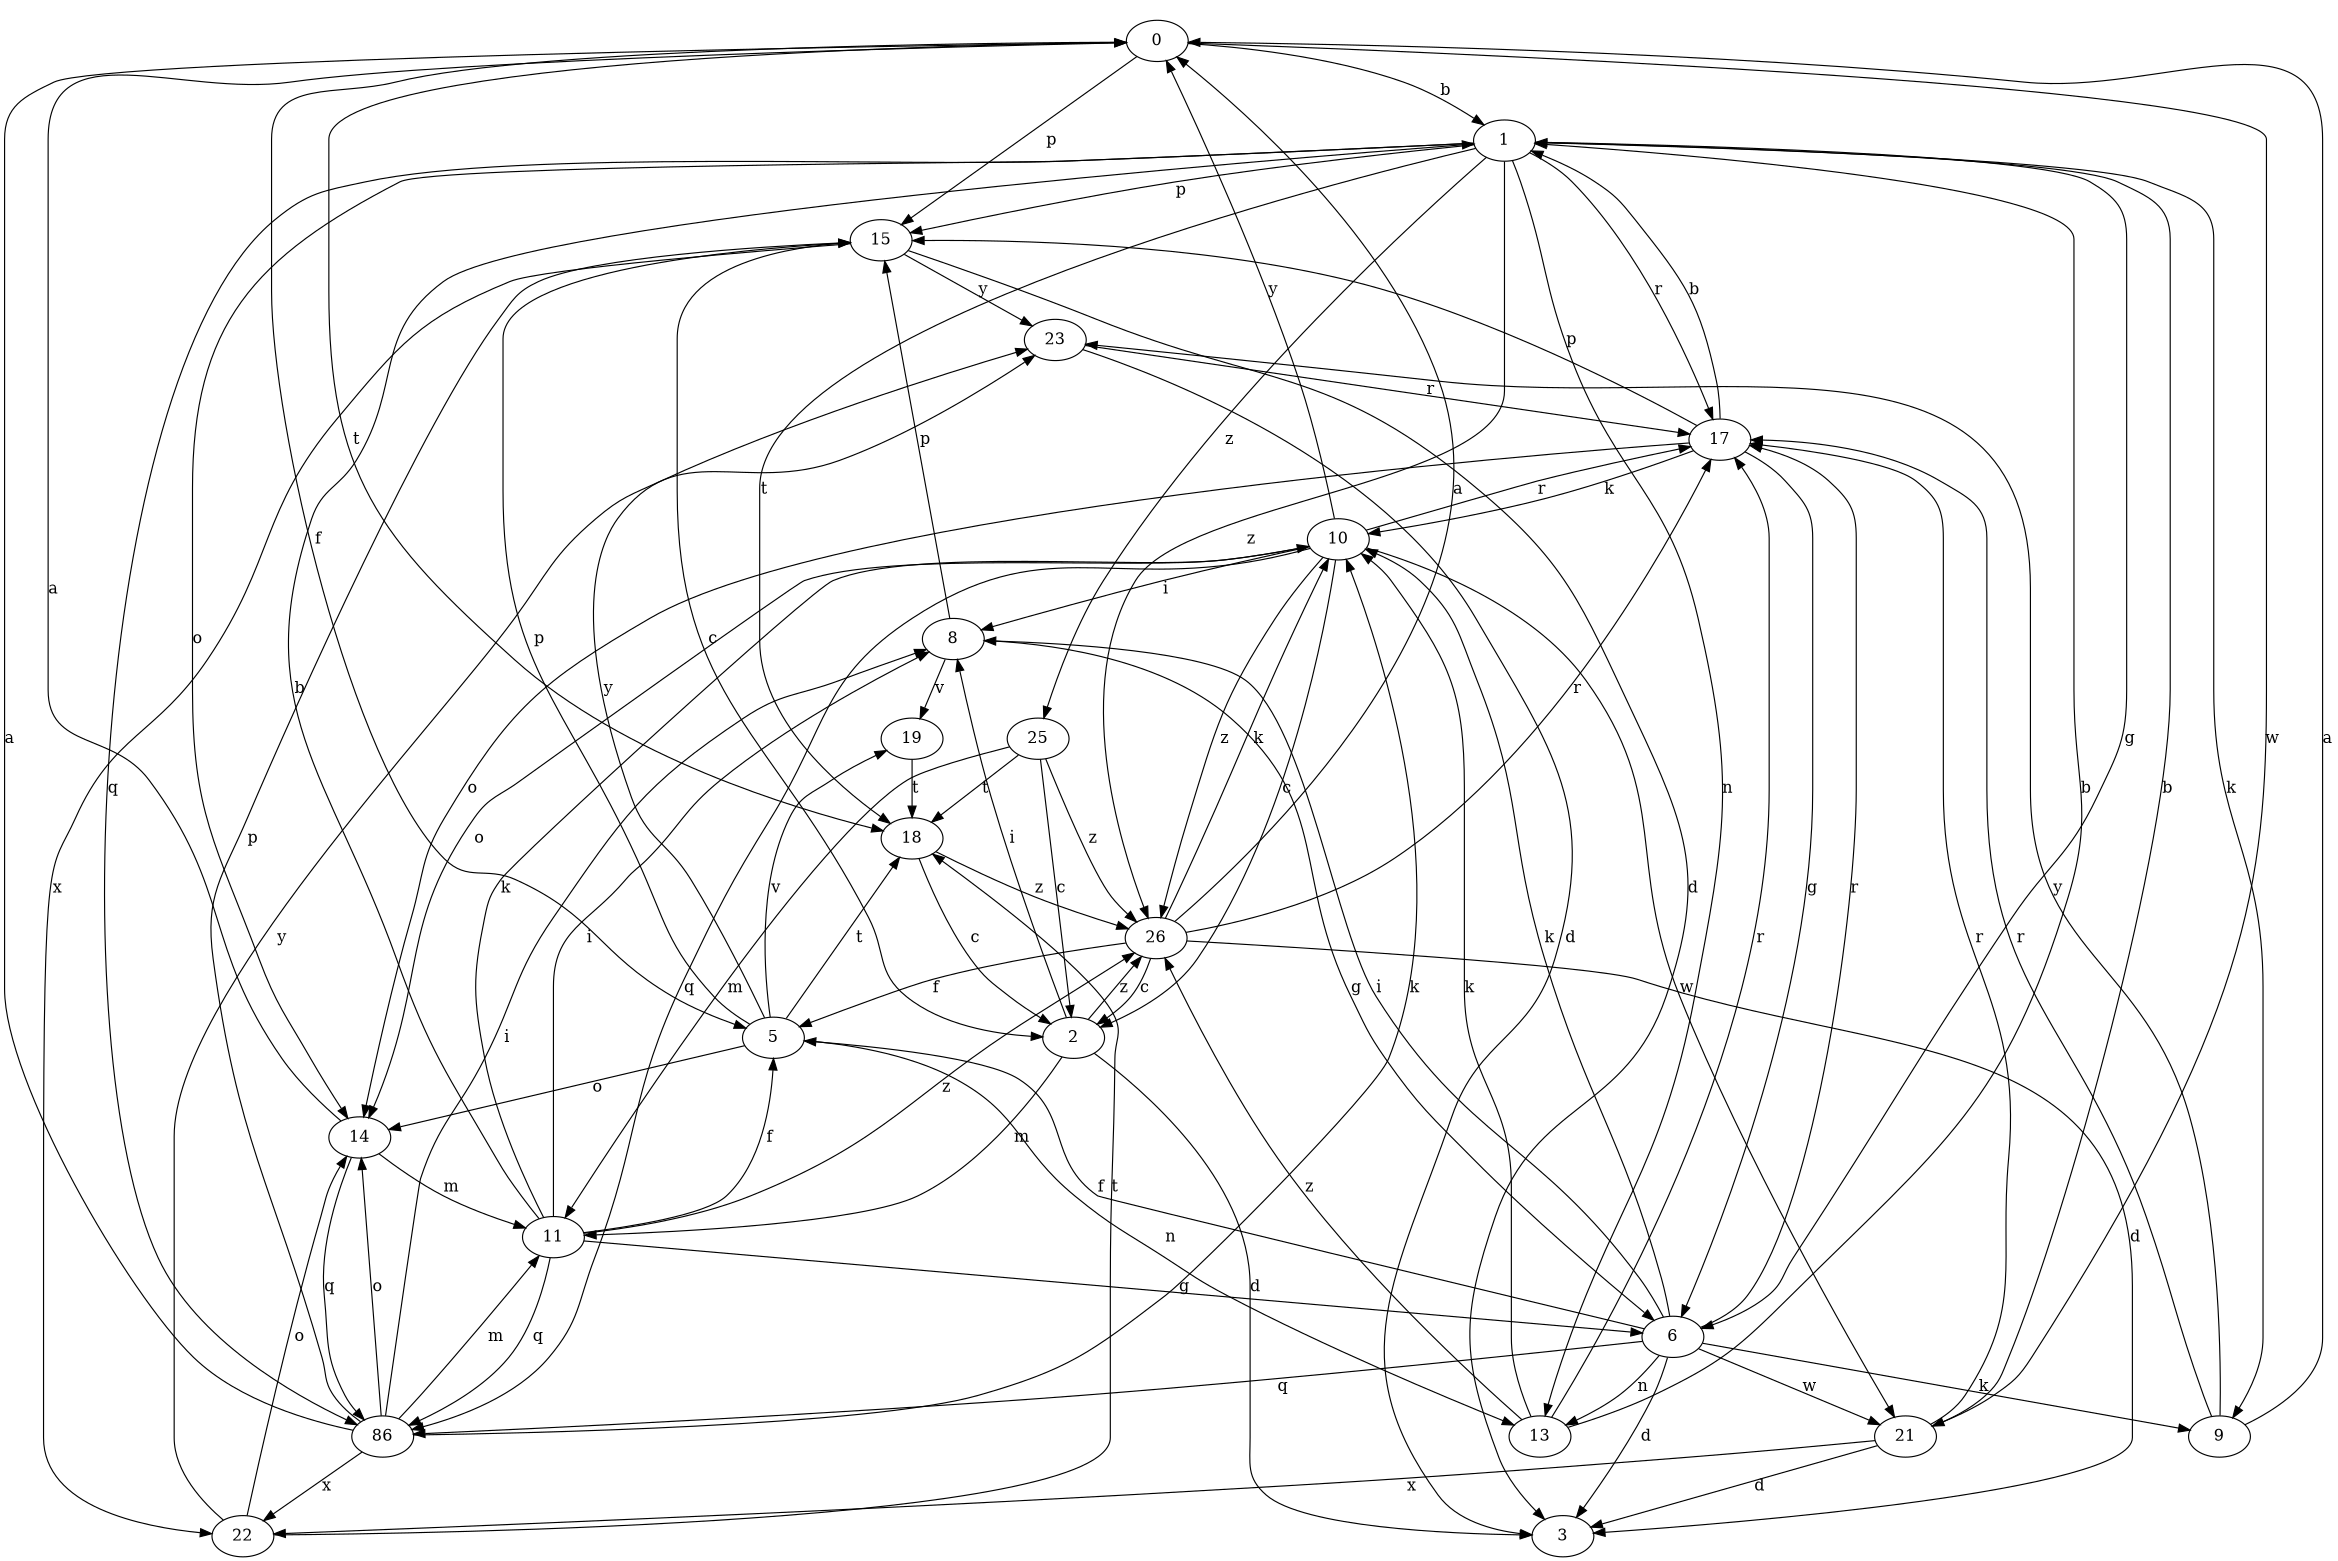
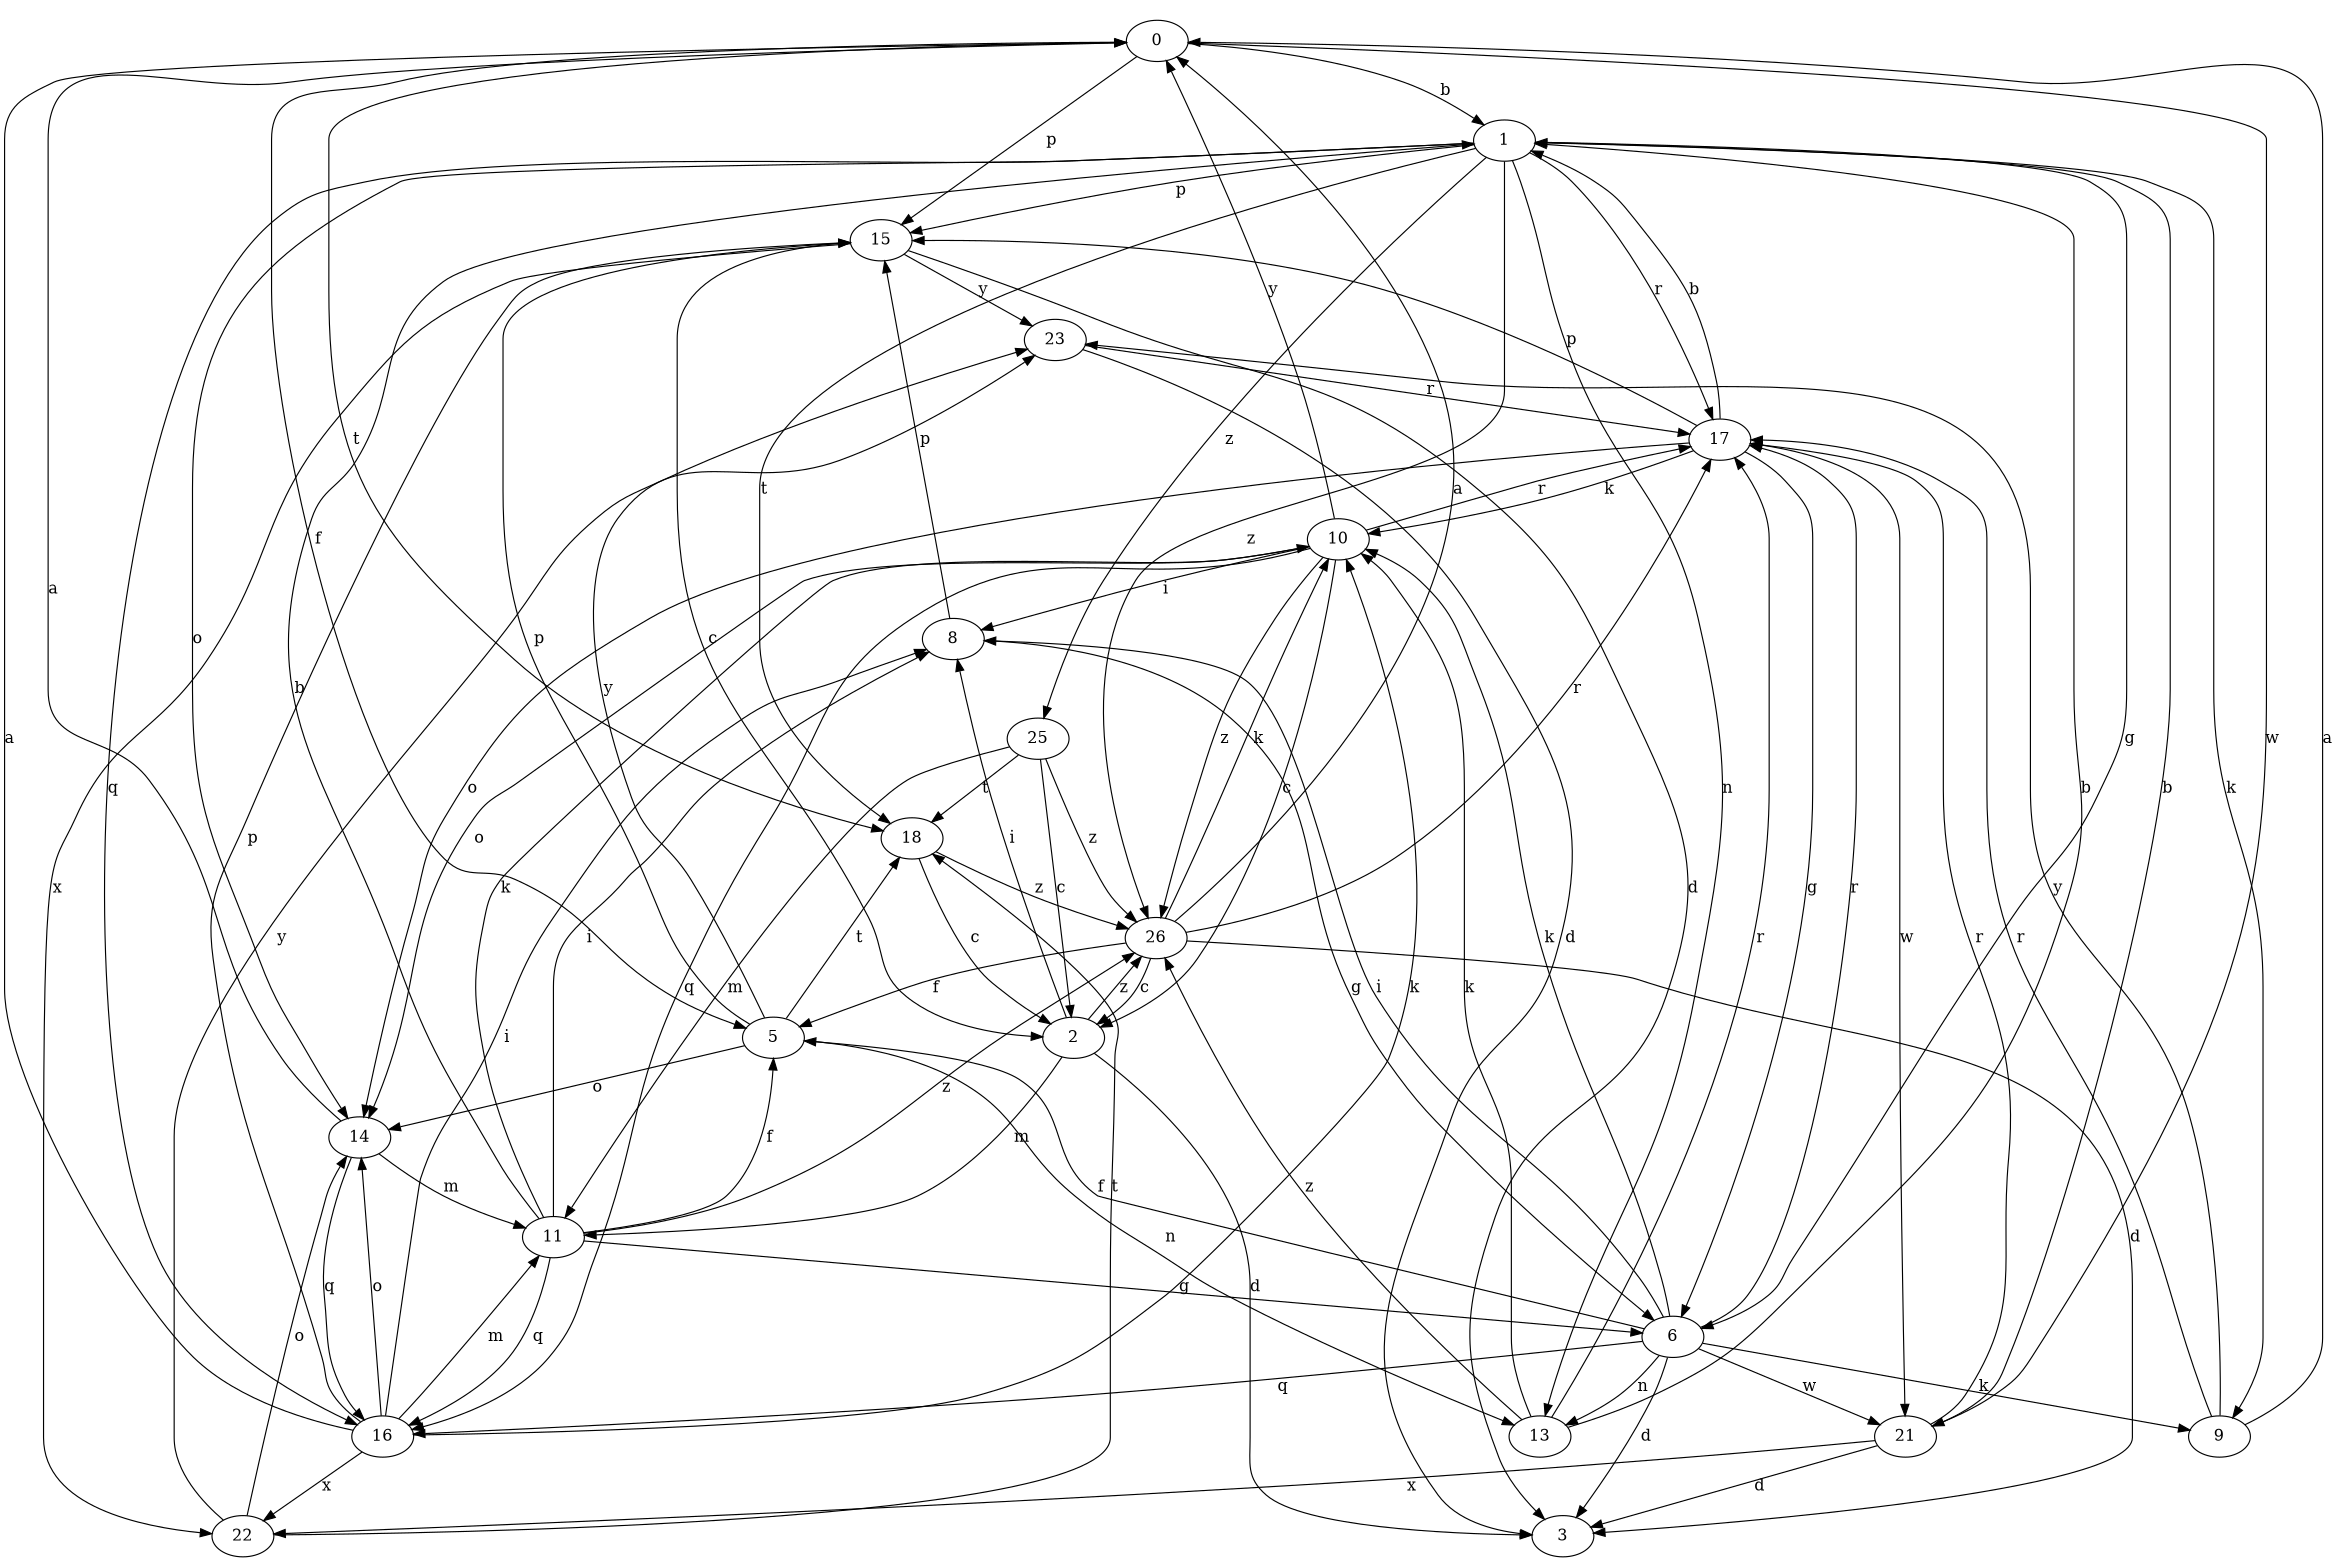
node "19": removed
edge "10" -> "21": now "17" -> "21"
node "86": label "86" -> "16"
